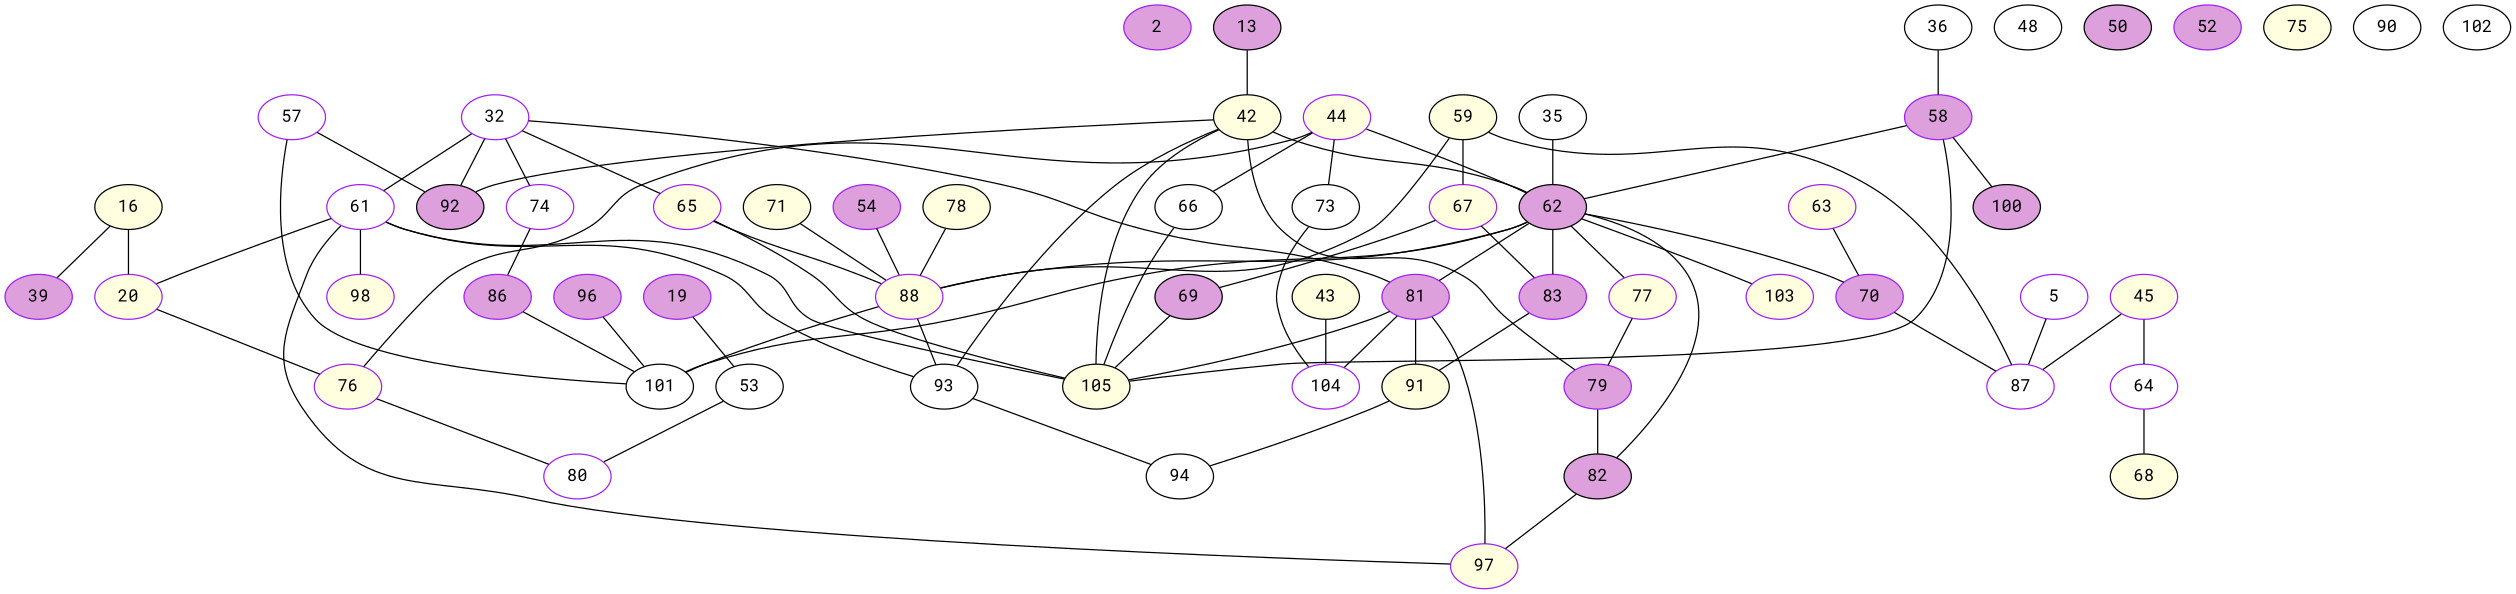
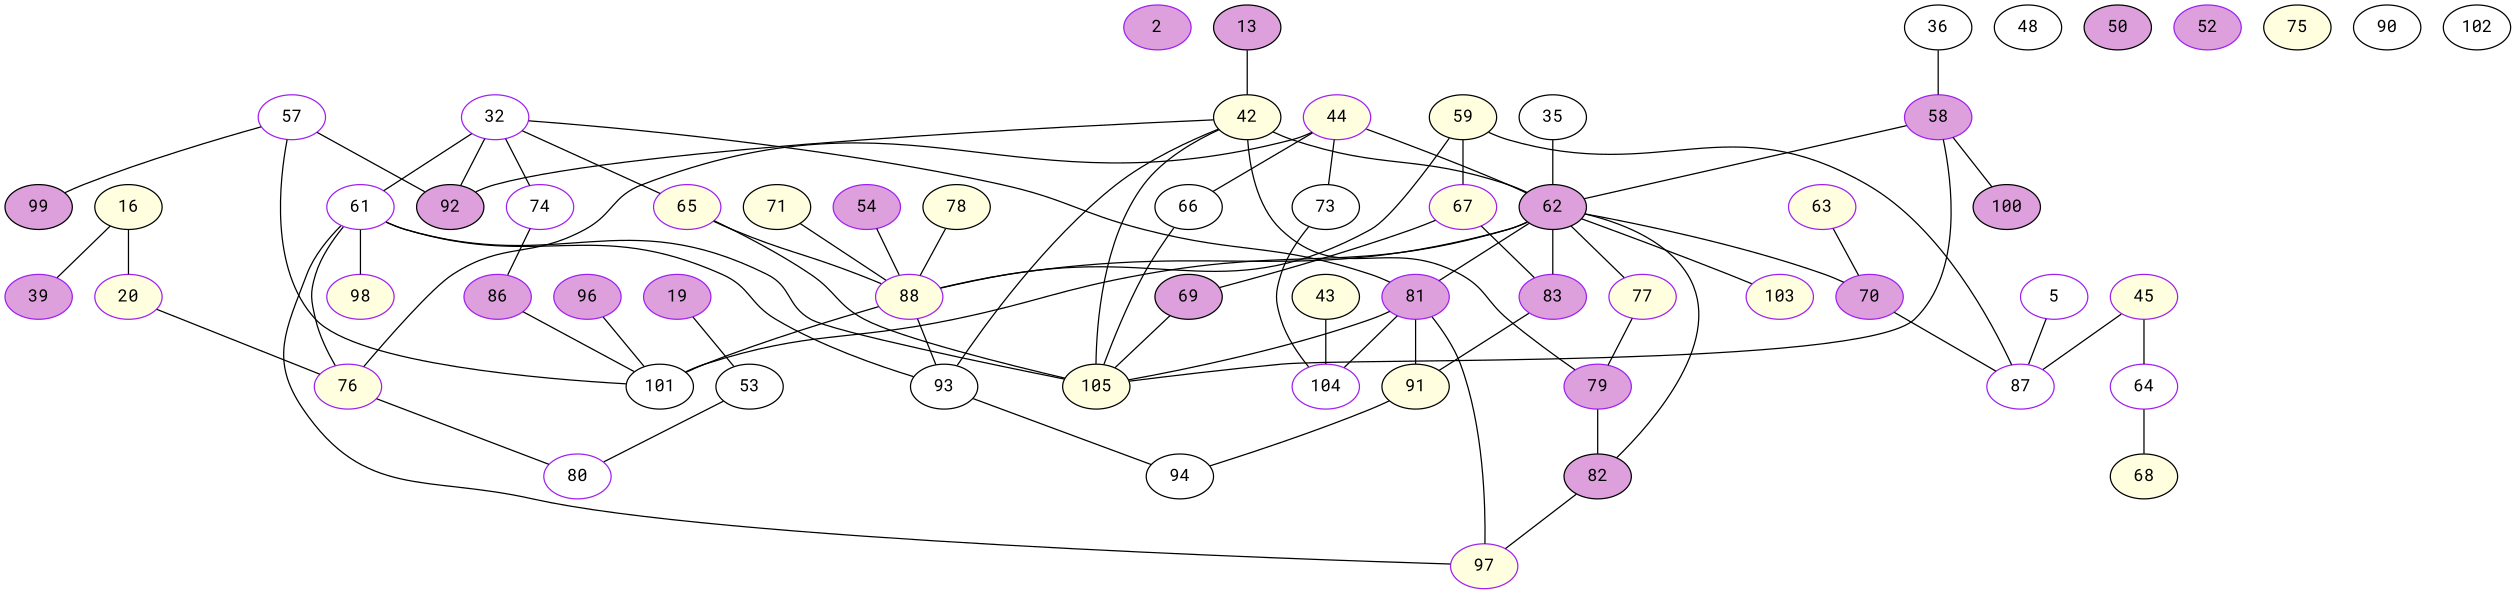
node "99": added
edge "61" -- "20": now "61" -- "76"
